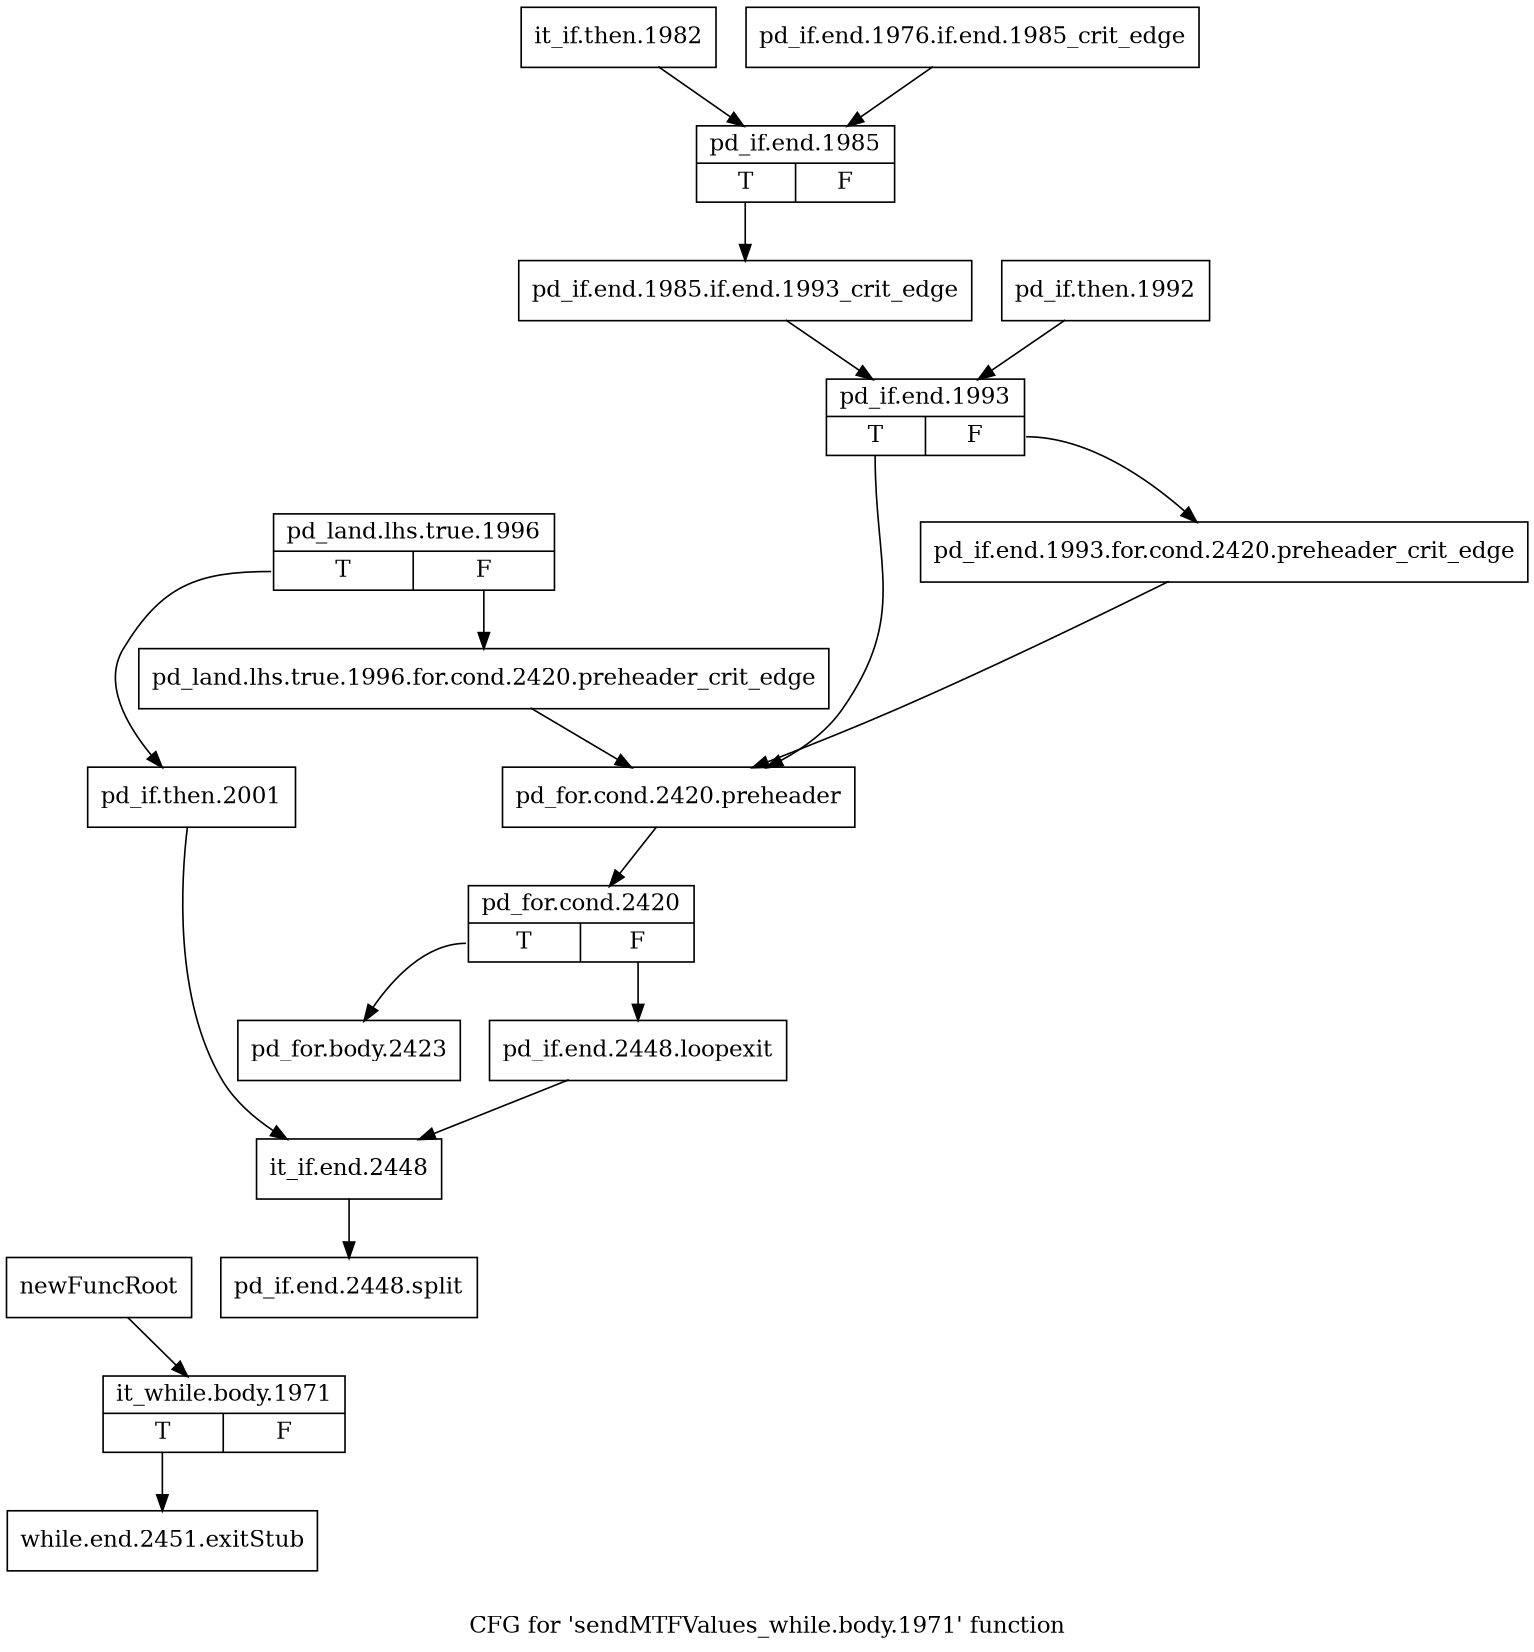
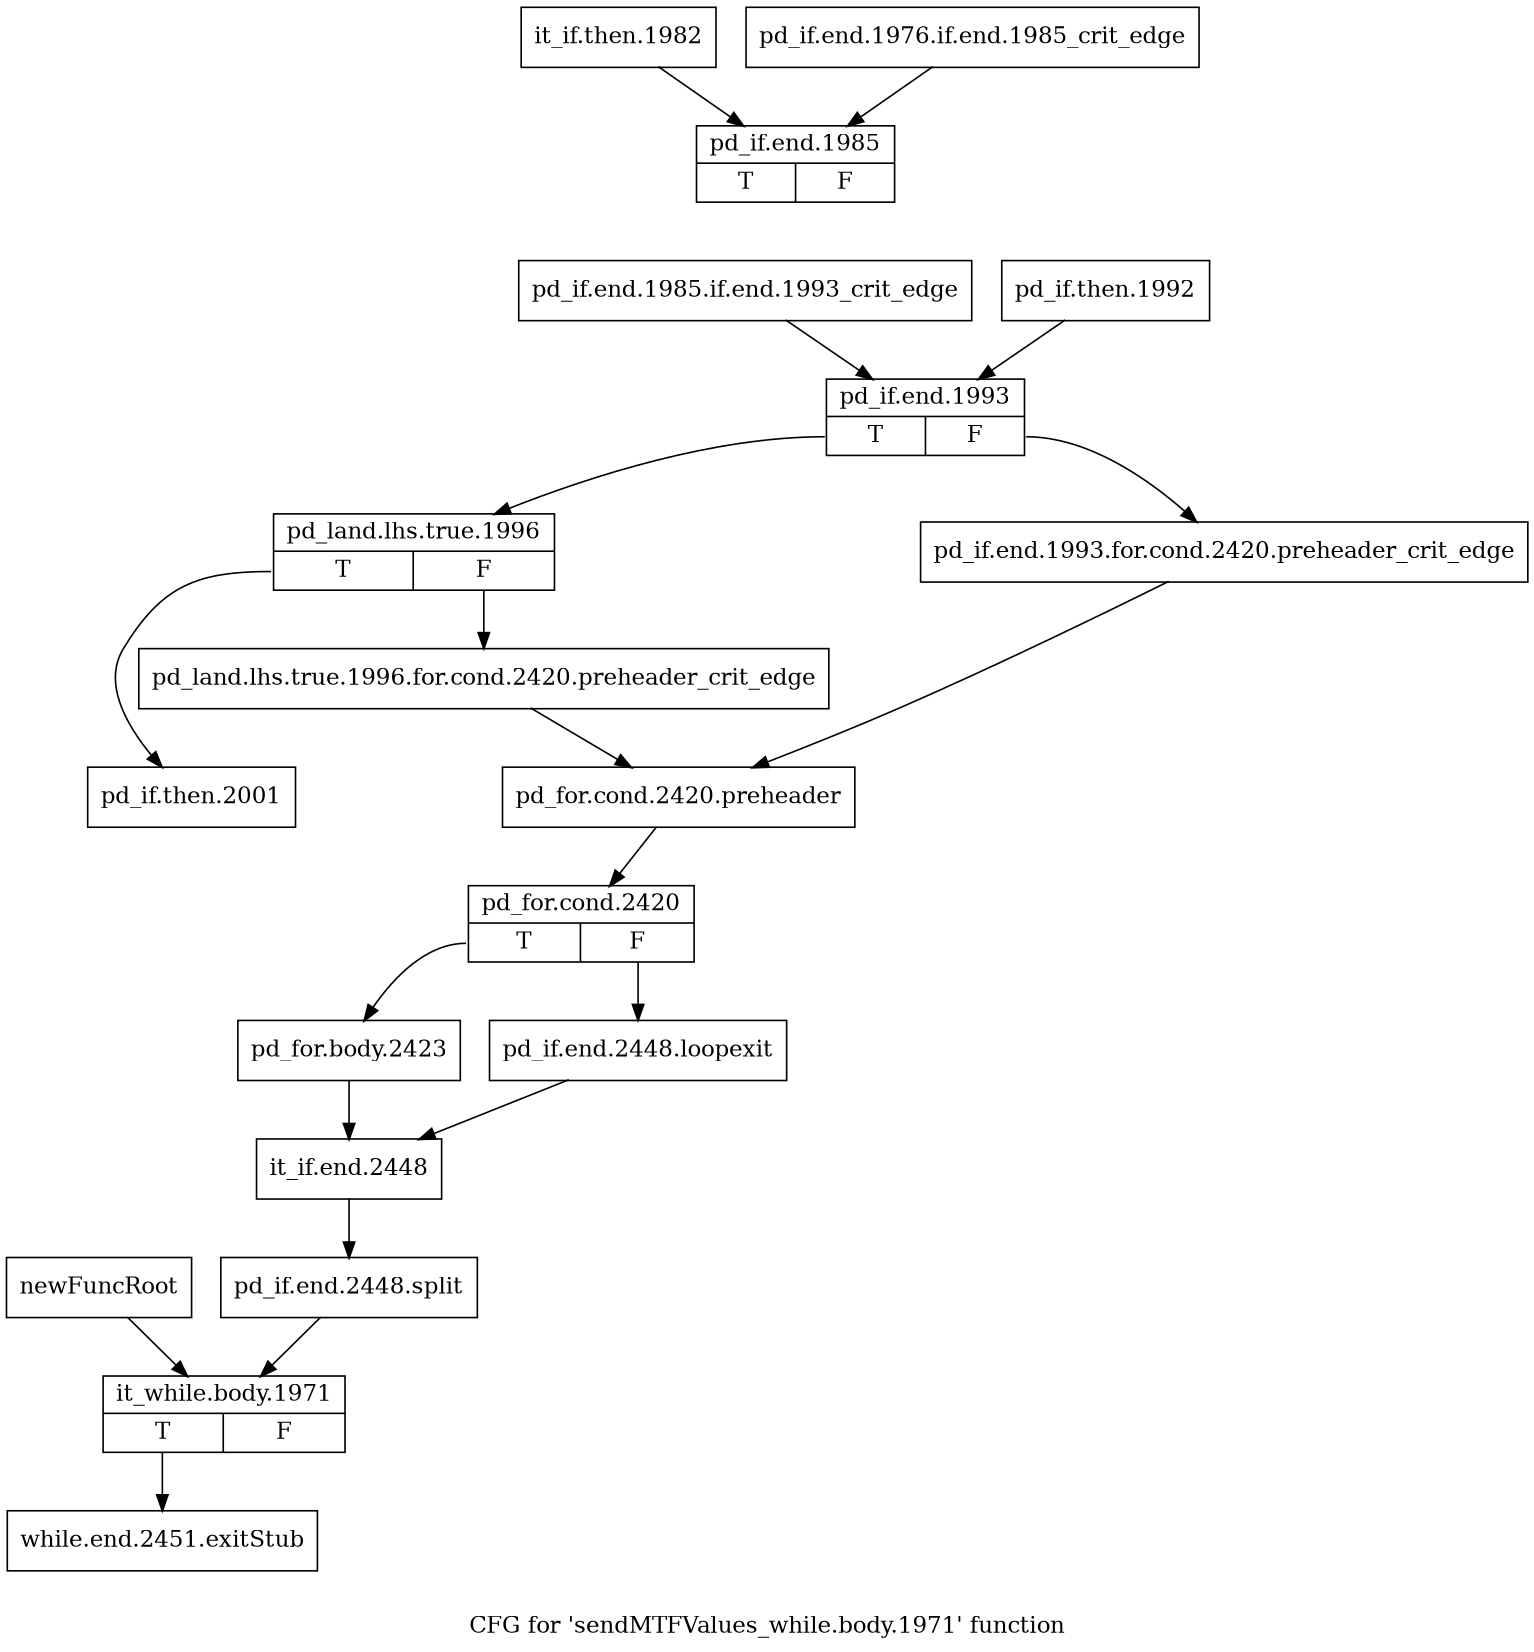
edge "pd_if.end.1985" -> "pd_if.end.1985.if.end.1993_crit_edge": removed
edge "pd_if.end.1993" -> "pd_for.cond.2420.preheader": now "pd_if.end.1993" -> "pd_land.lhs.true.1996"
edge "pd_if.then.2001" -> "it_if.end.2448": now "pd_for.body.2423" -> "it_if.end.2448"
edge "pd_if.end.2448.split" -> "it_while.body.1971": added
